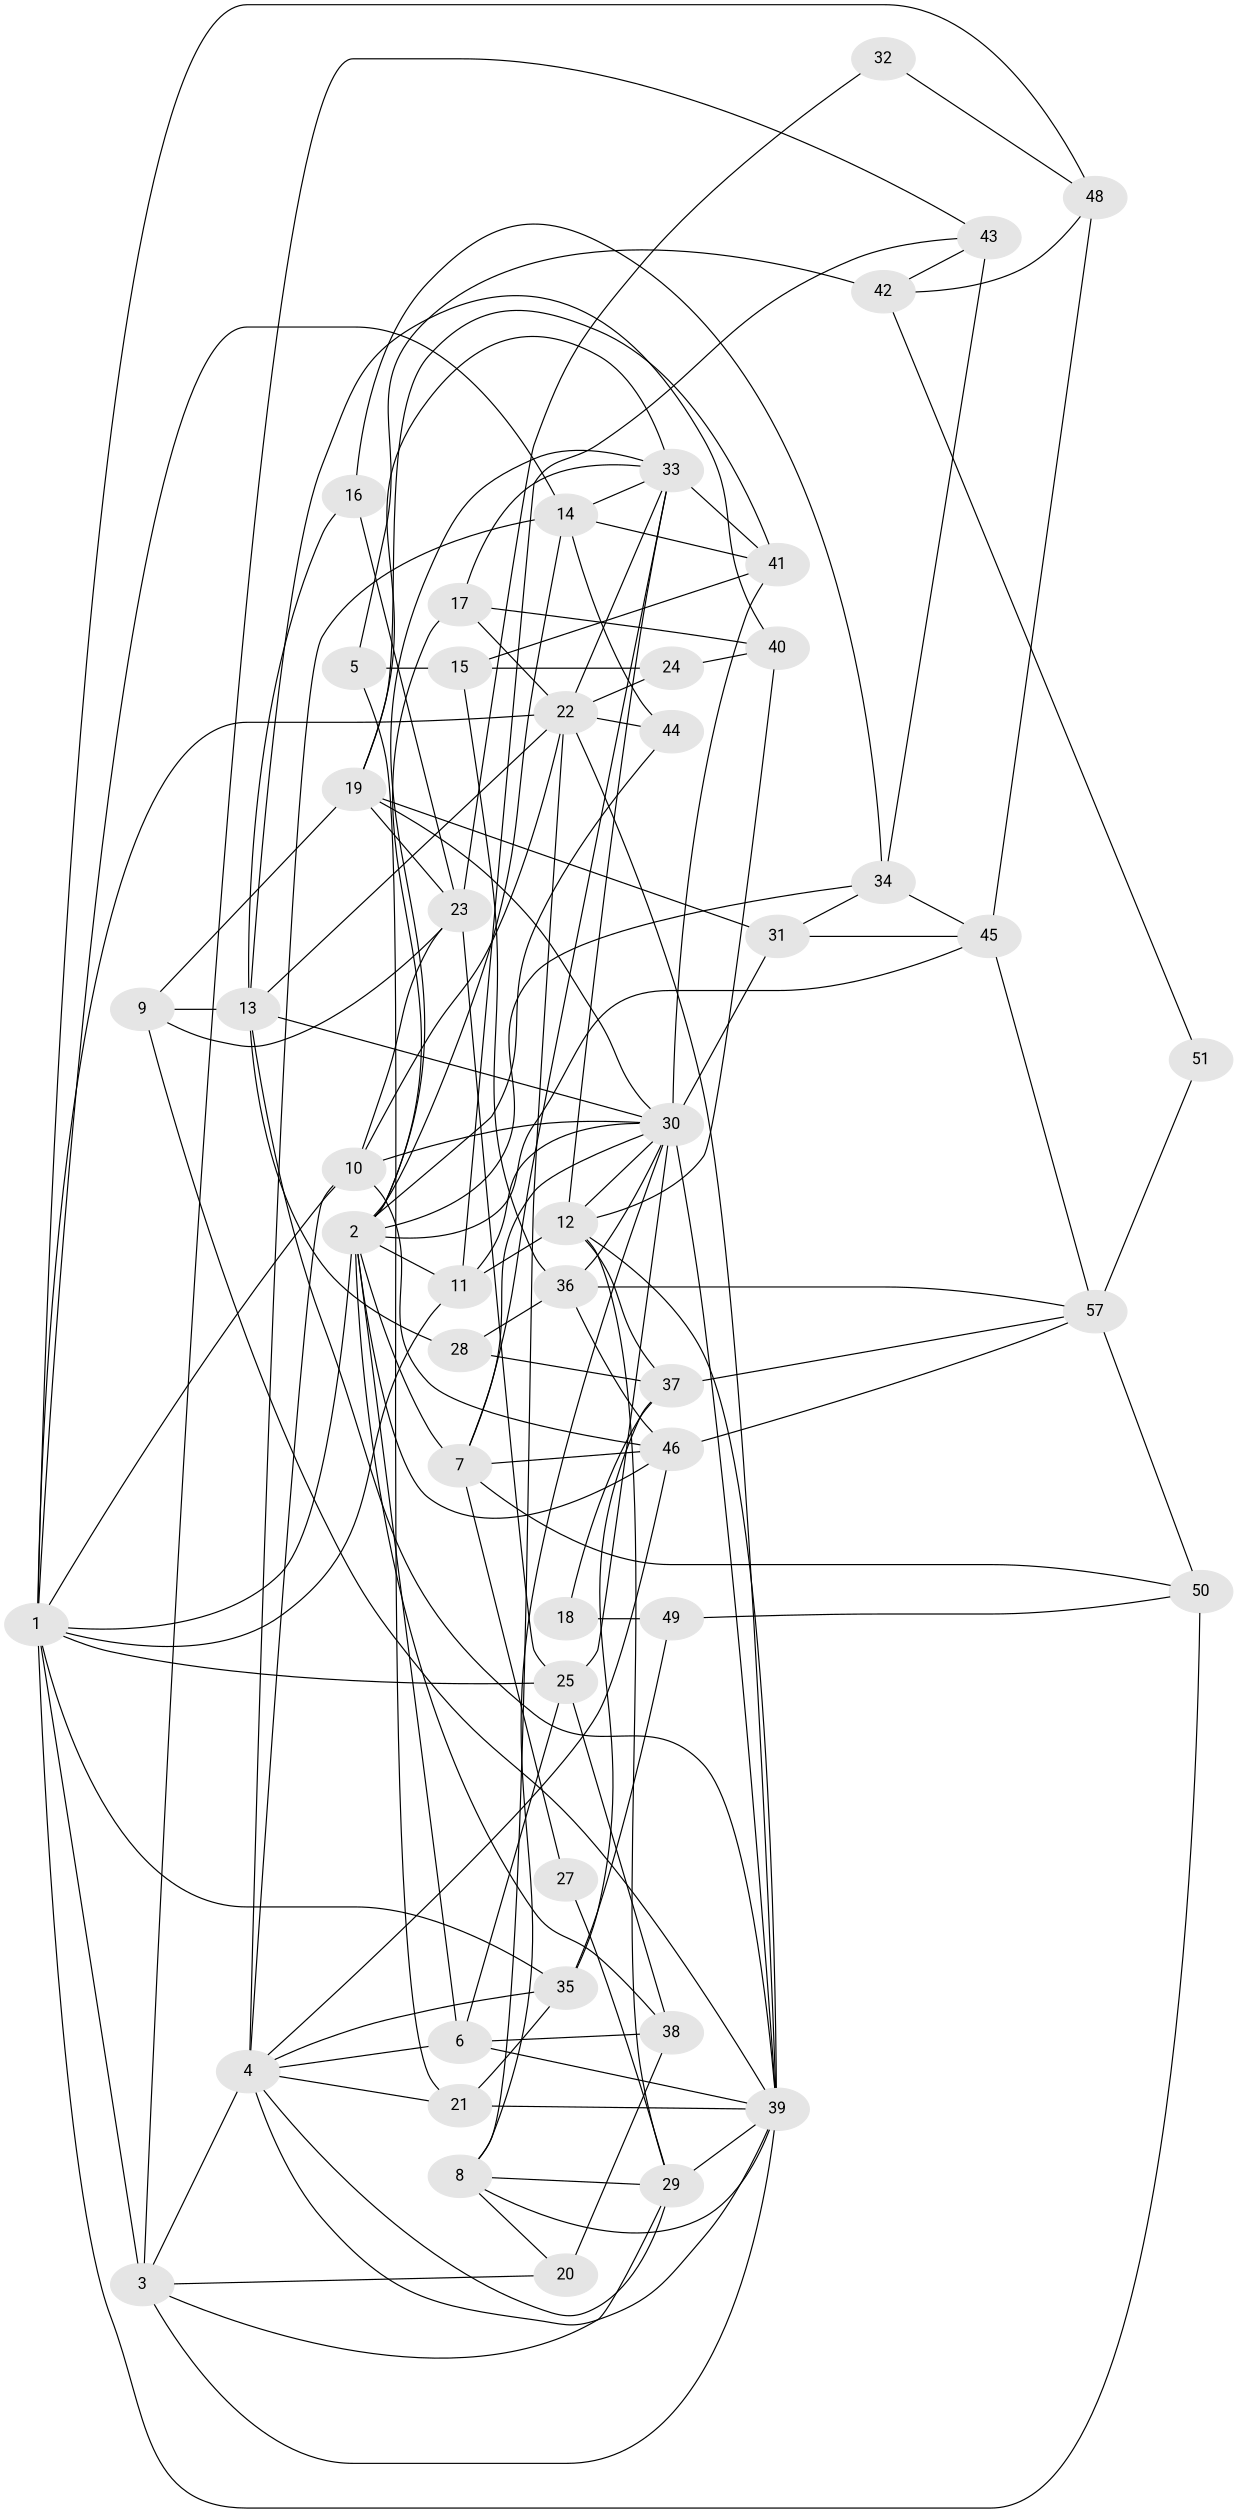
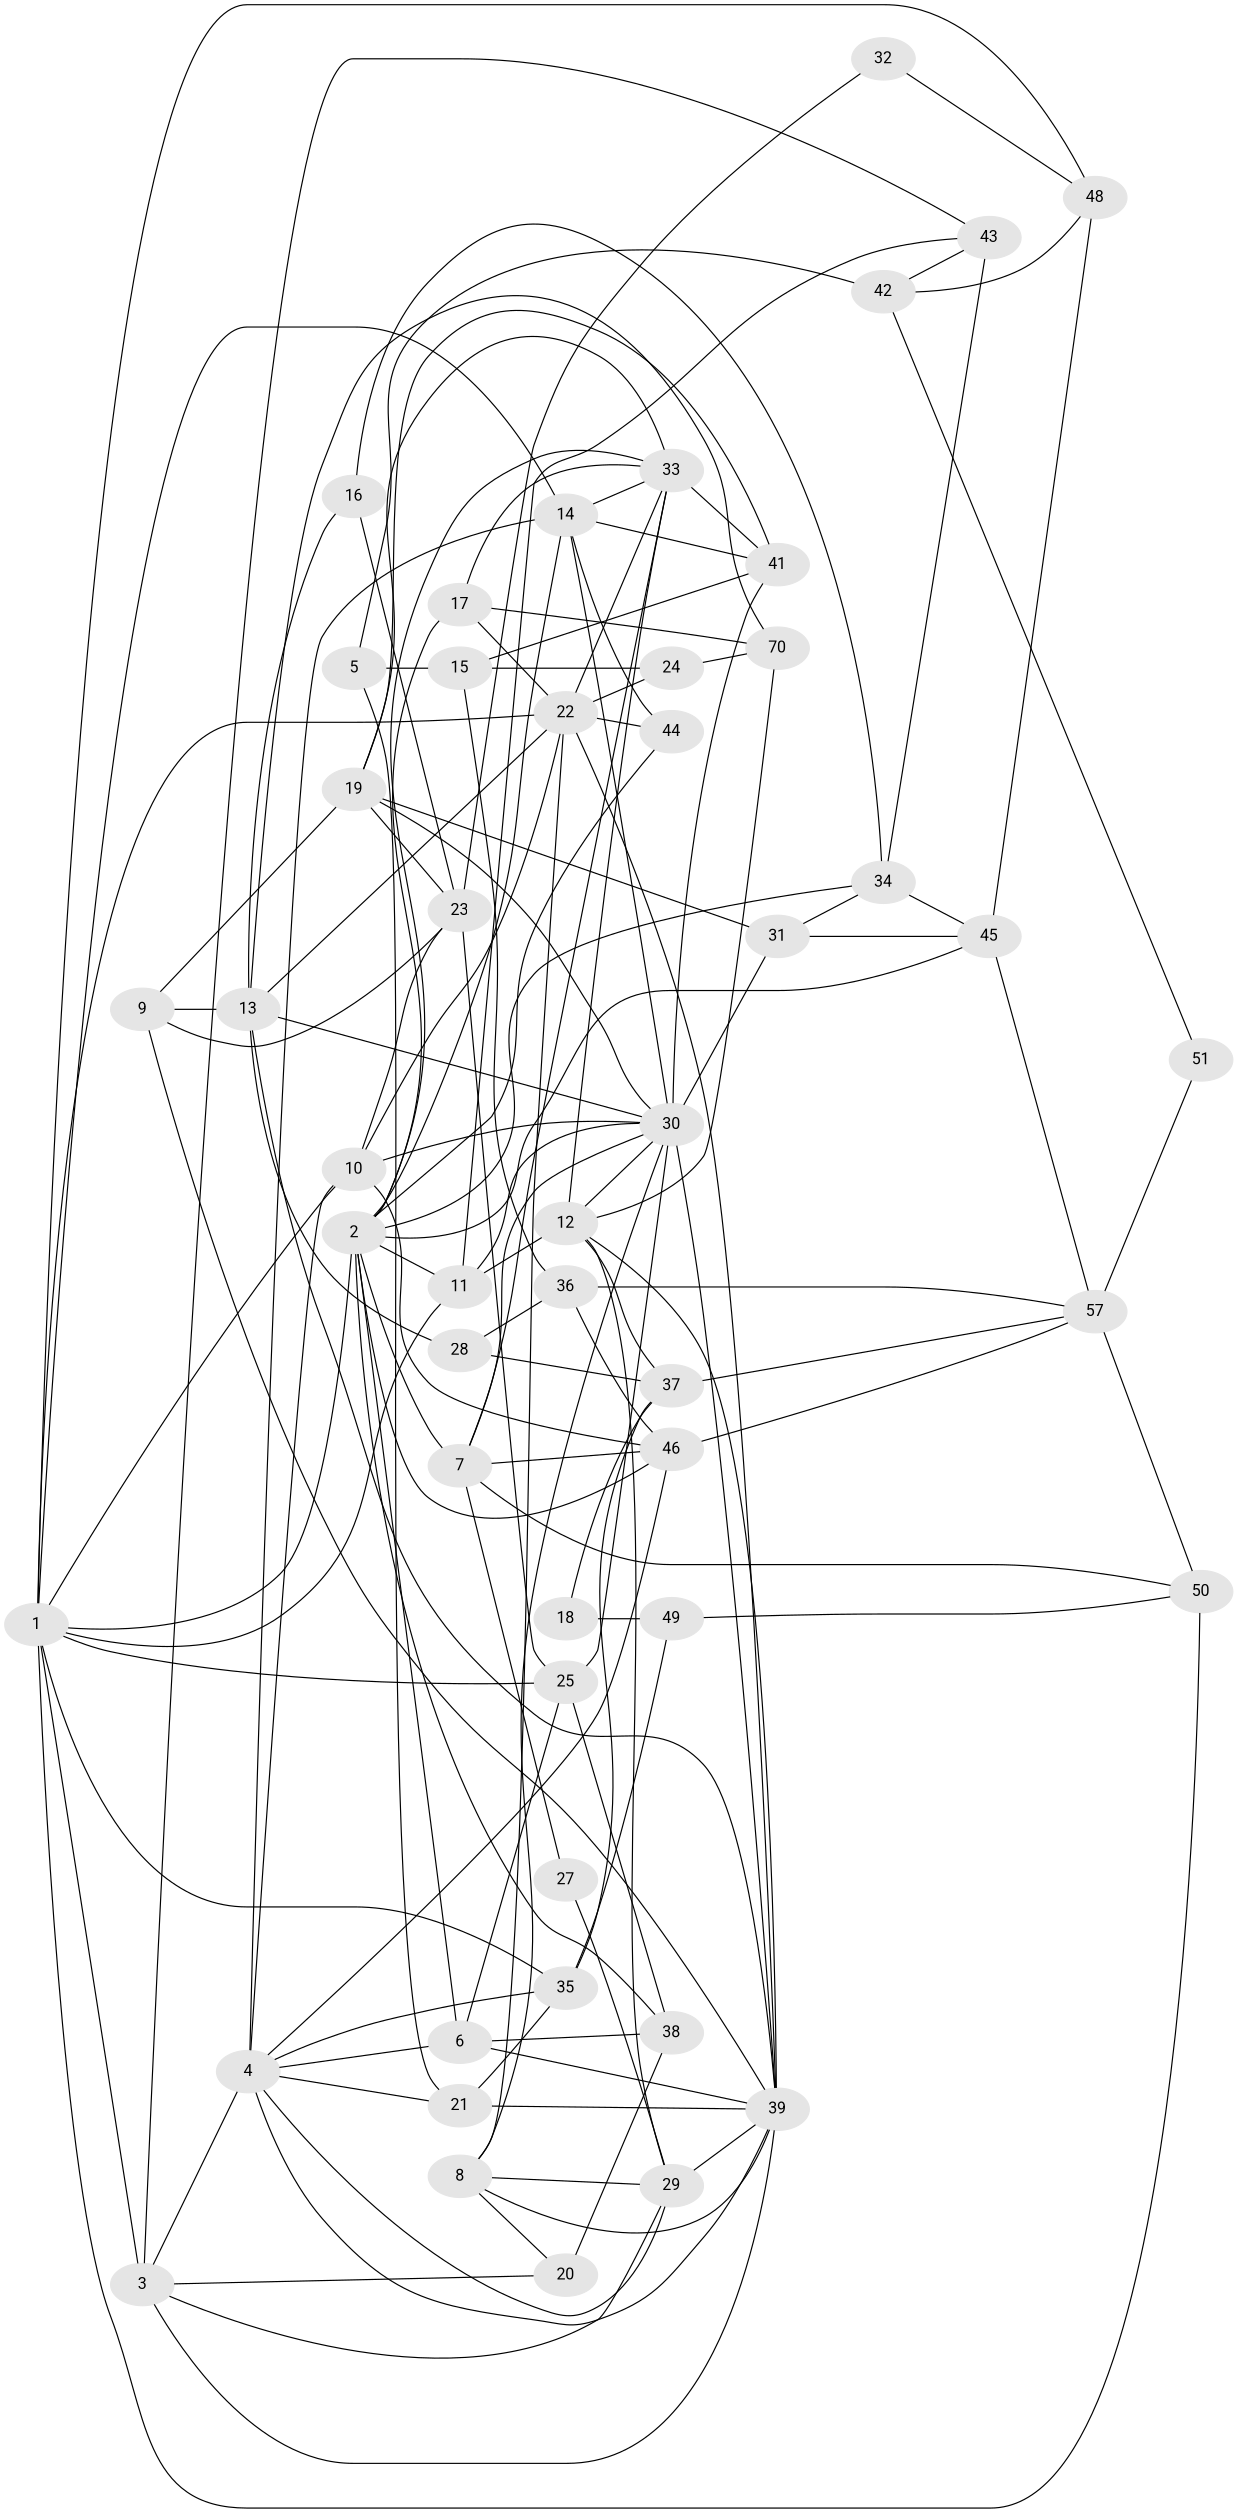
node "40": label "40" -> "70"
edge "30" -- "36": now "30" -- "14"
